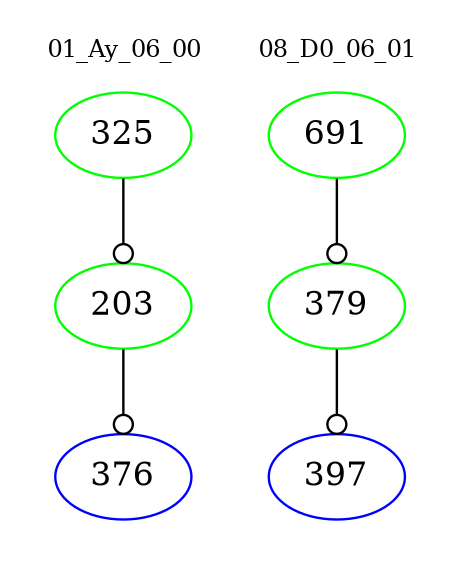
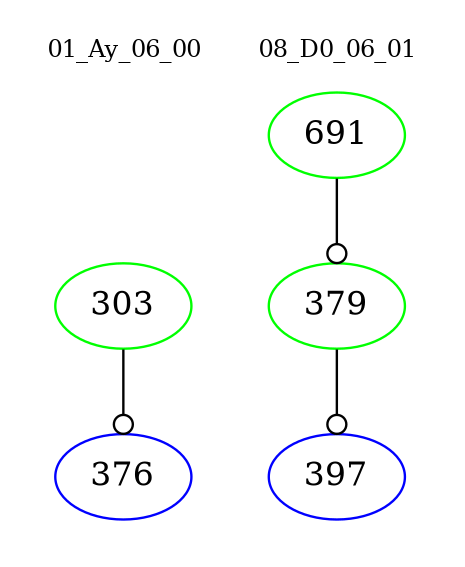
node "325": removed
node "203": label "203" -> "303"
